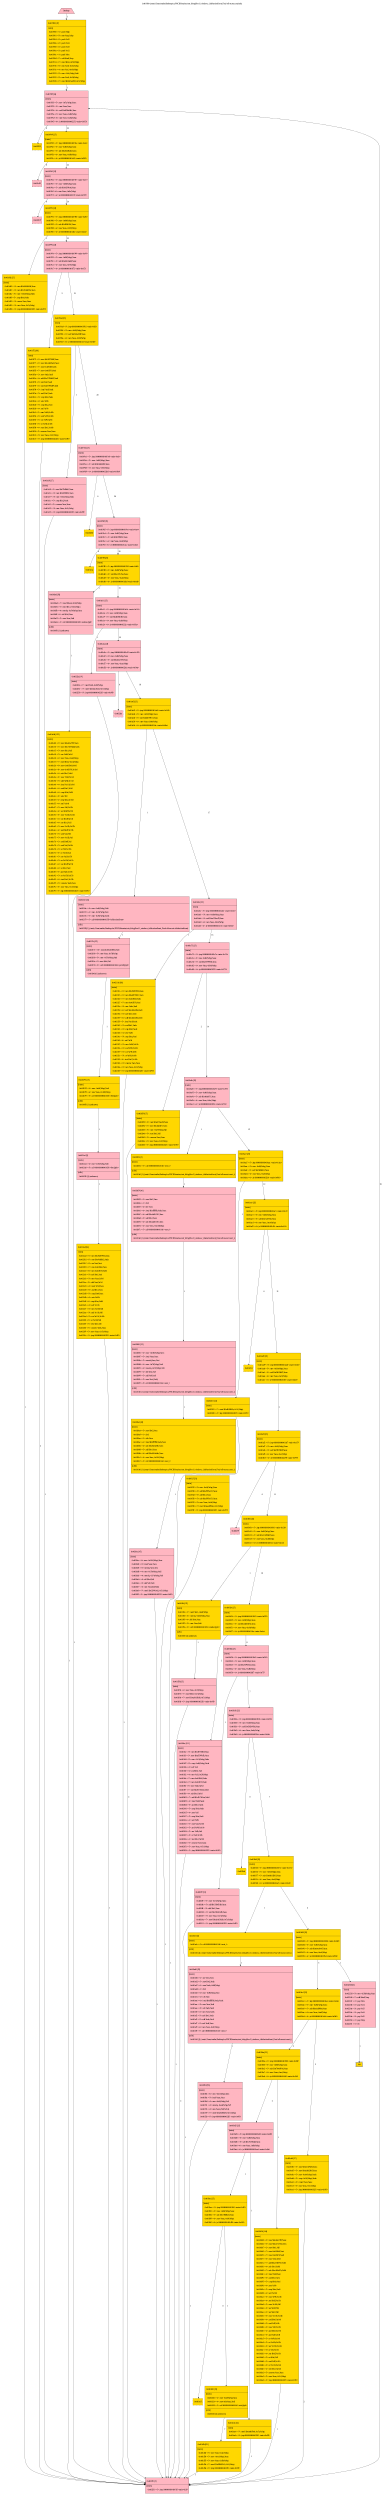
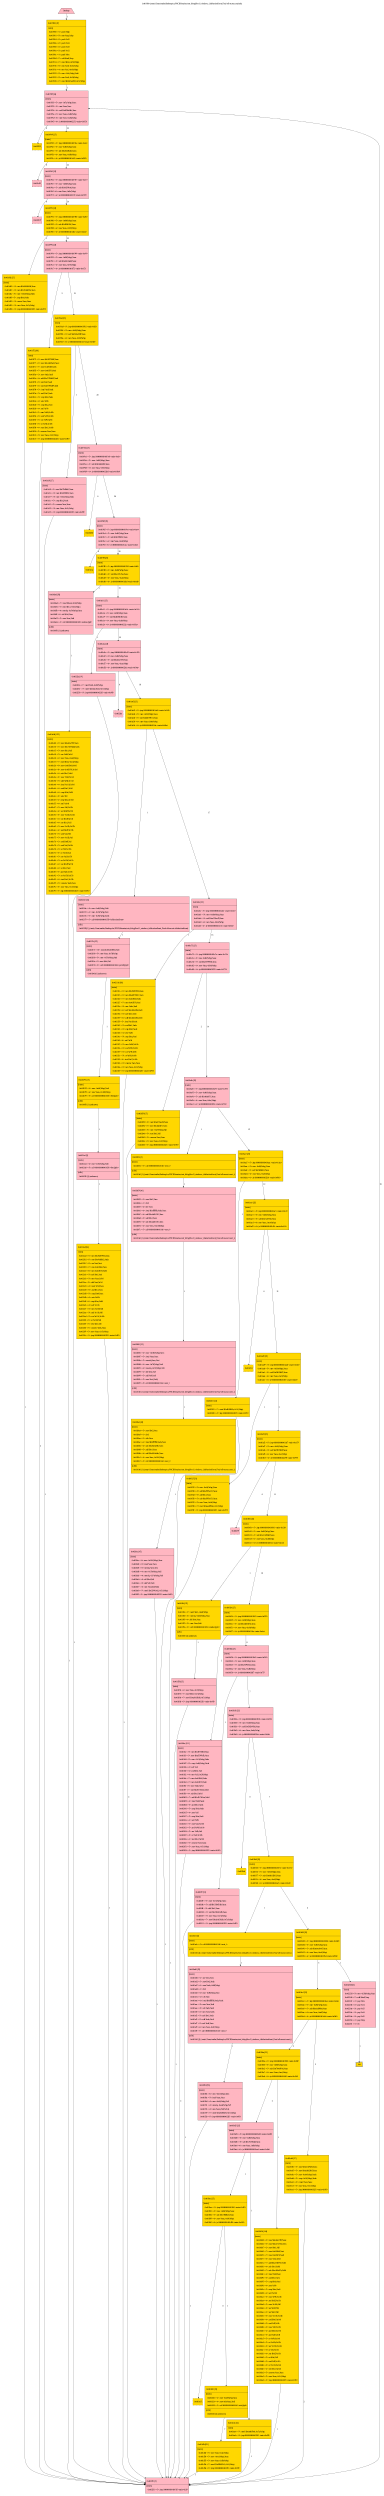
edge "0x401ad9 [25]" -> "0x401f25 [31]": added, label "1"
